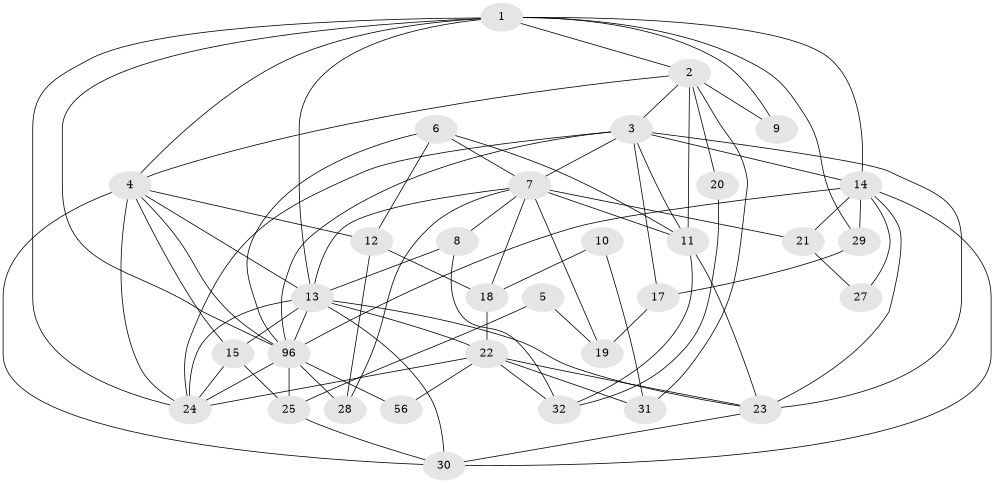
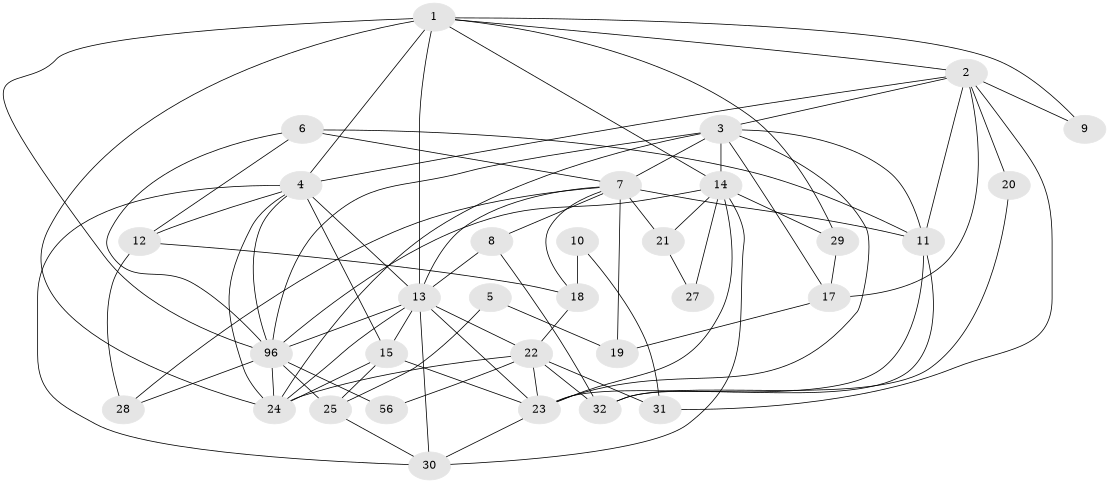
edge "2" -- "17": added
edge "15" -- "23": added
